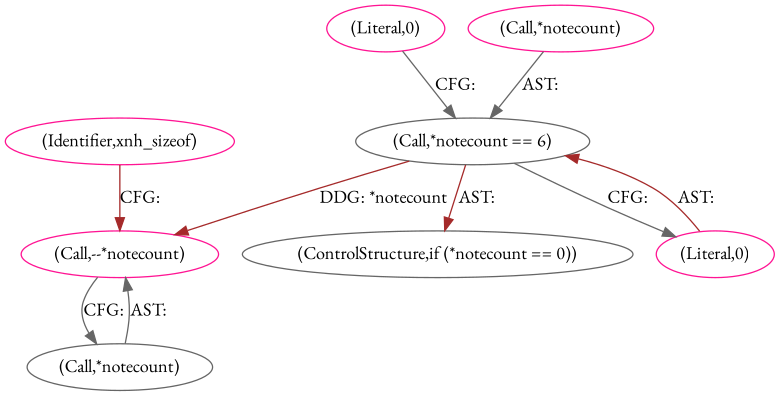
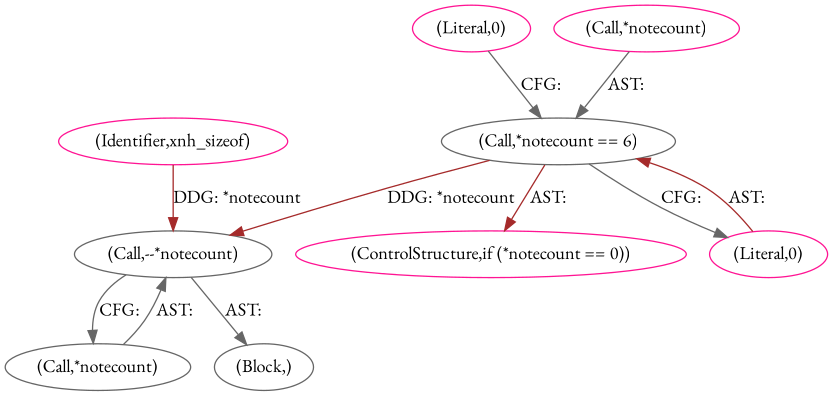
edge "(Identifier,xnh_sizeof)" -> "(Call,--*notecount)": label "CFG: " -> "DDG: *notecount"
node "(Call,--*notecount)": color deeppink -> gray40
node "(ControlStructure,if (*notecount == 0))": color gray40 -> deeppink
node "(Block,)": added
